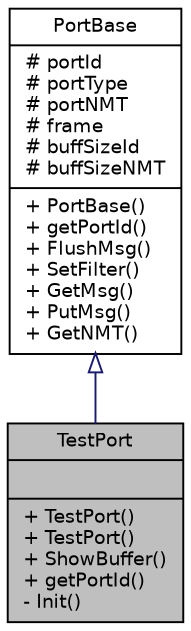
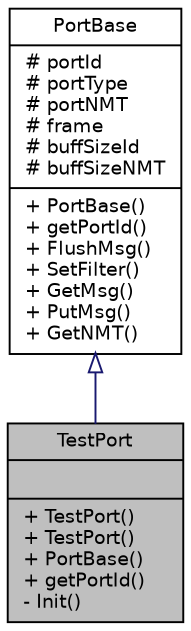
node "TestPort": text "+ ShowBuffer()" -> "+ PortBase()"
